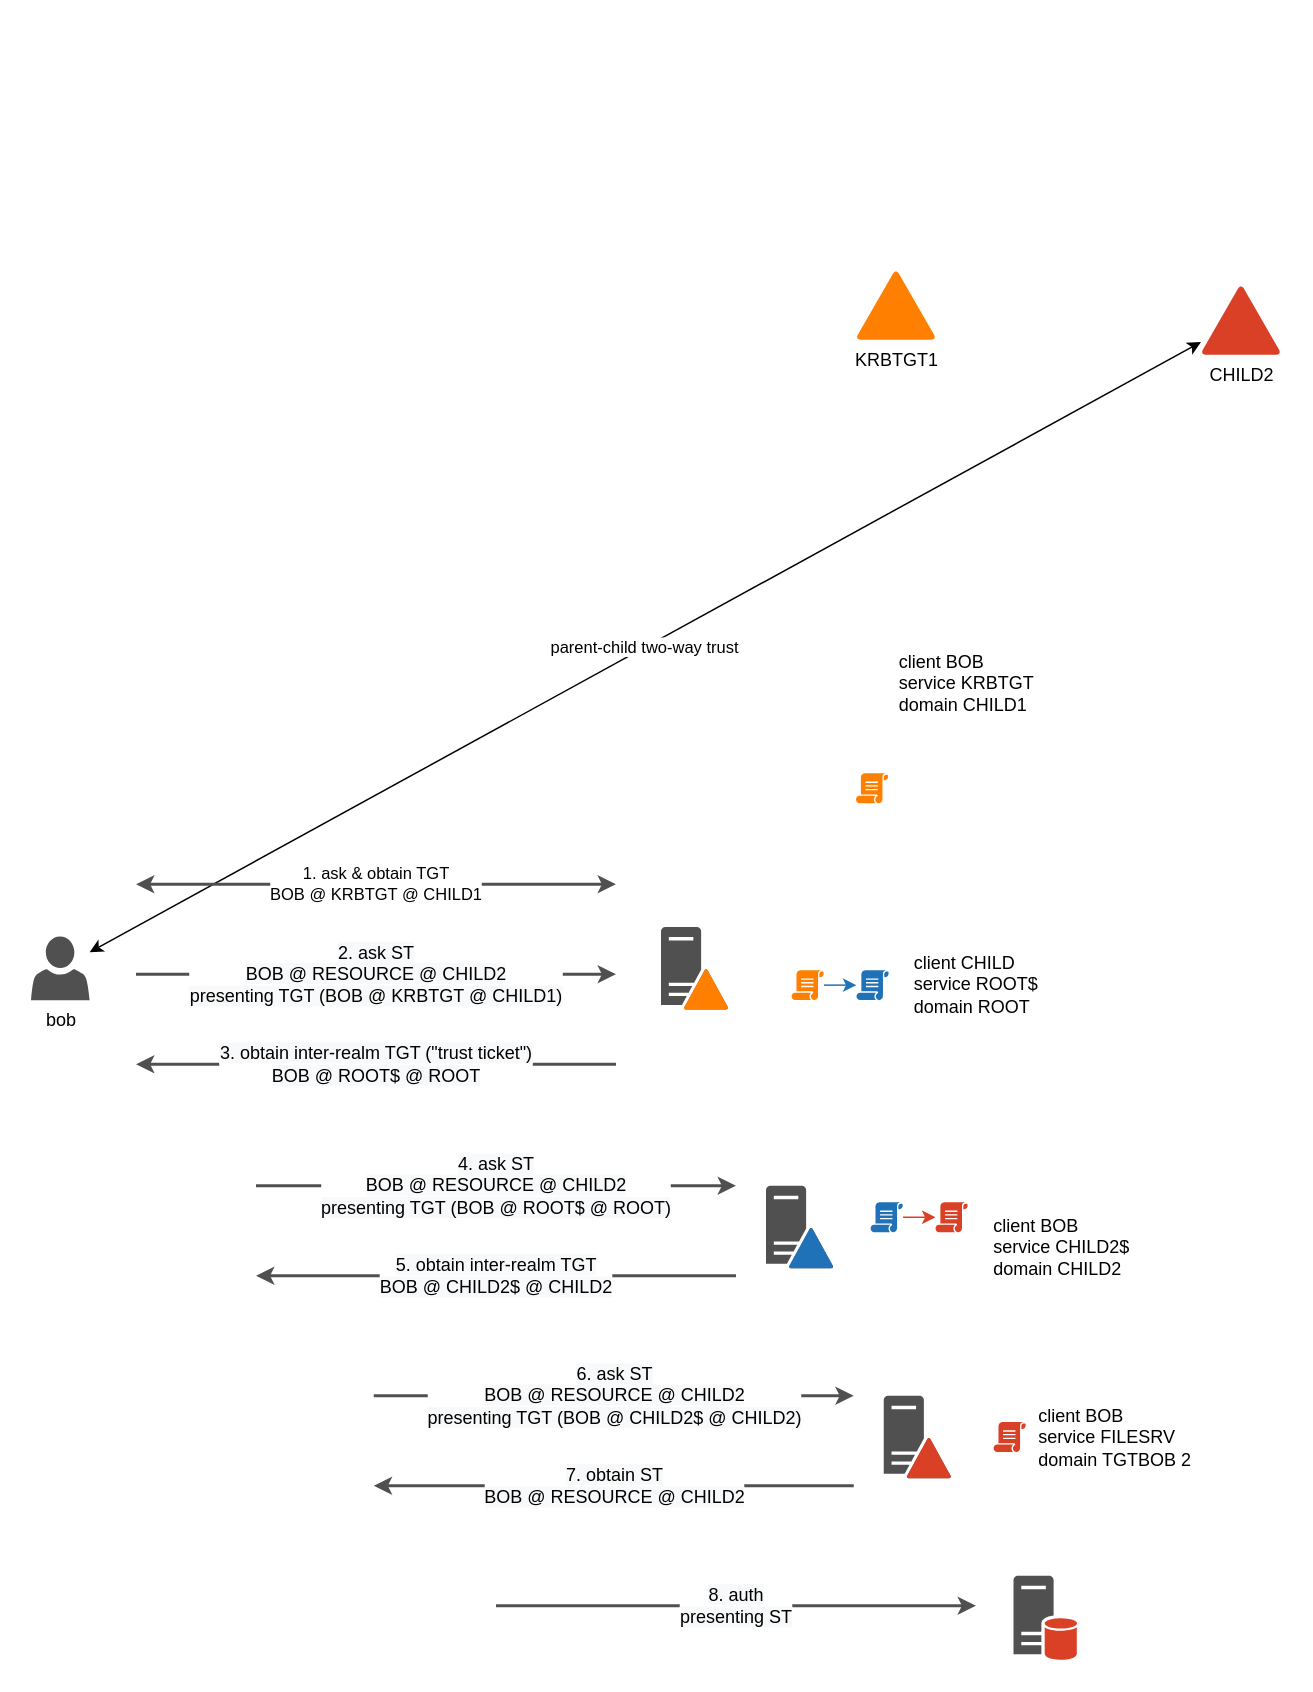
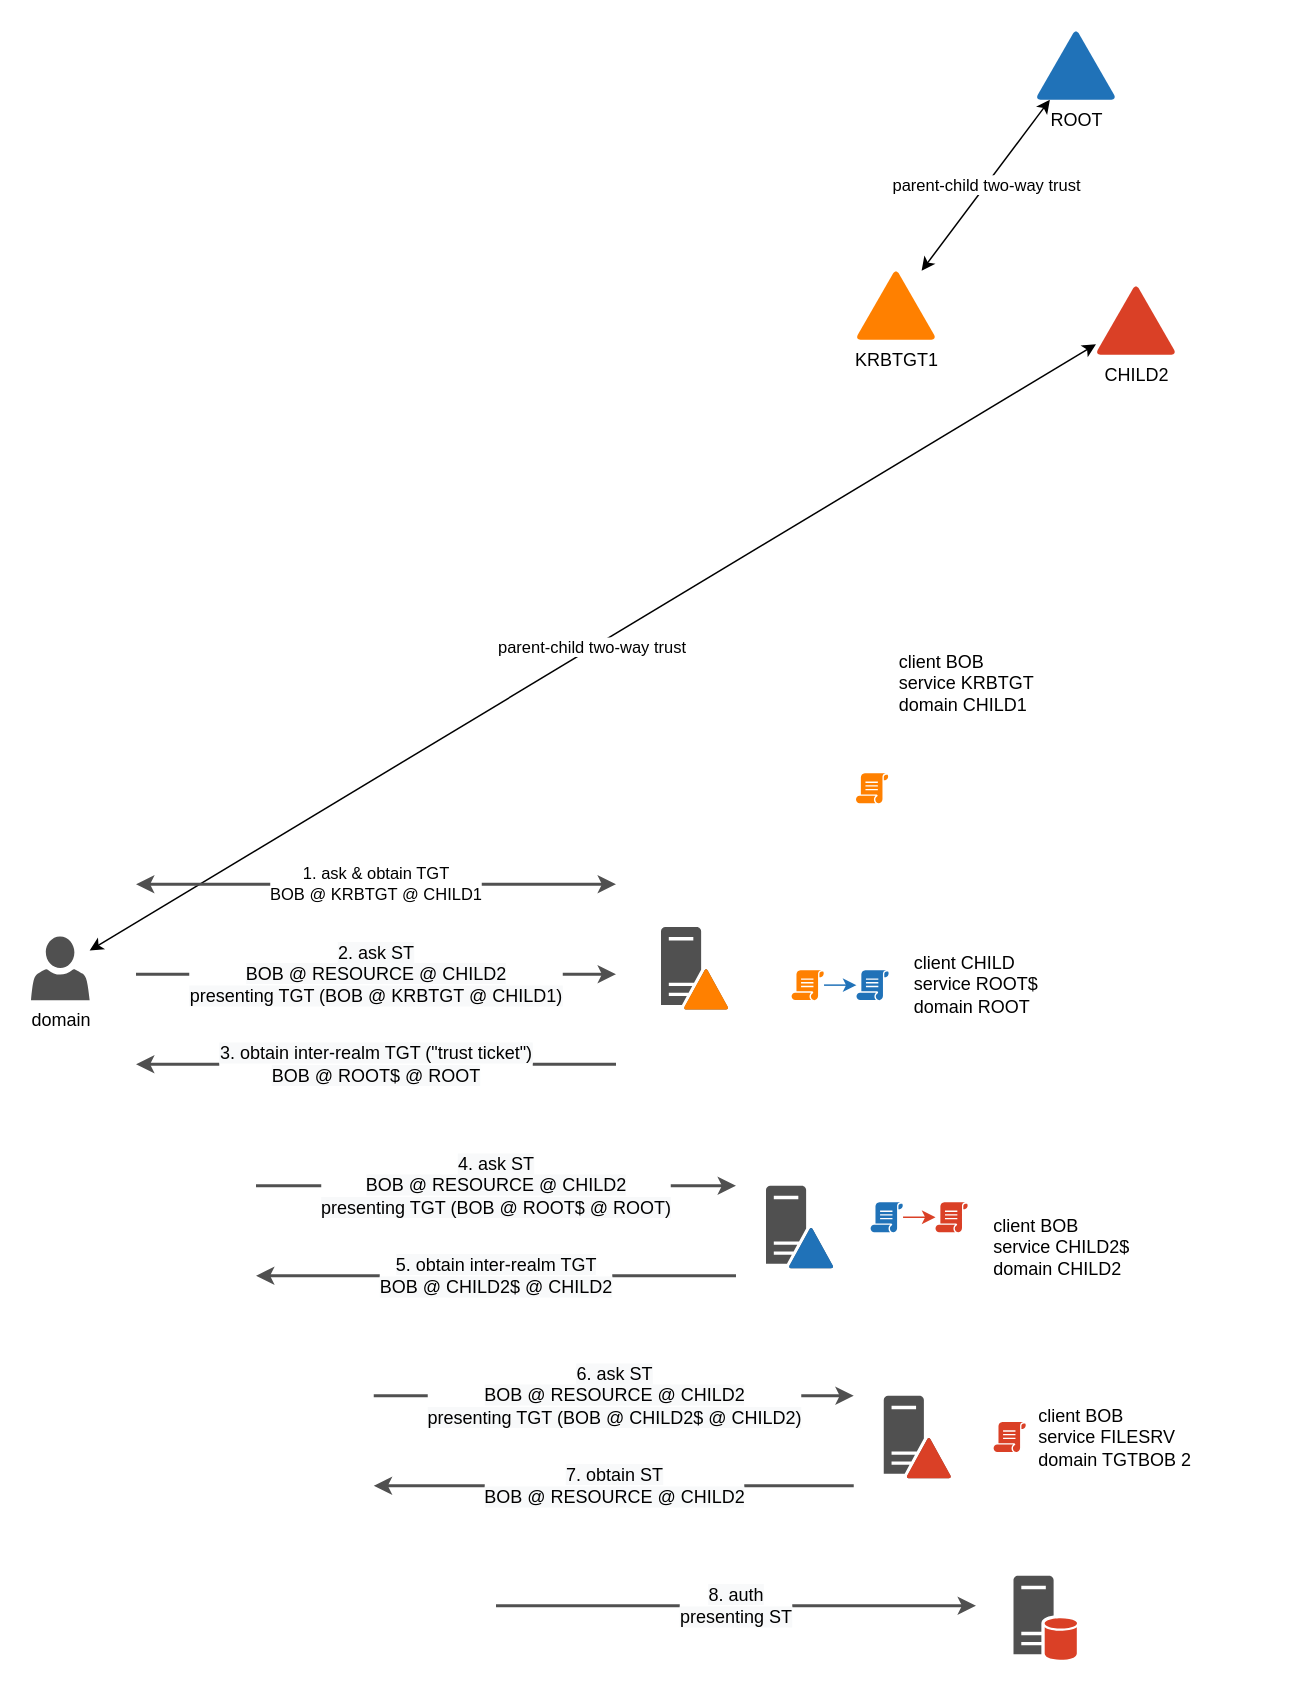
node "ROOT": added
edge "ROOT" -- "KRBTGT1": added, label "parent-child two-way trust"
node "CHILD2": moved (1241, 320) -> (1136, 320)
node "bob": label "bob" -> "domain"
